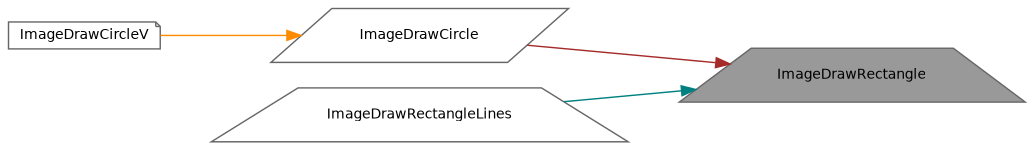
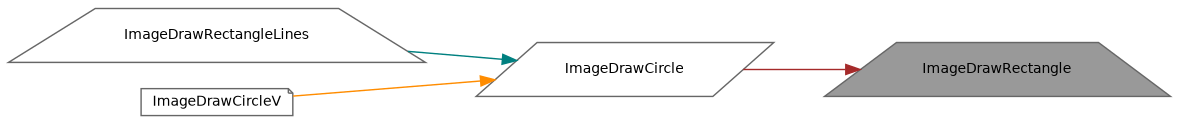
edge "ImageDrawRectangleLines" -> "ImageDrawRectangle": now "ImageDrawRectangleLines" -> "ImageDrawCircle"
